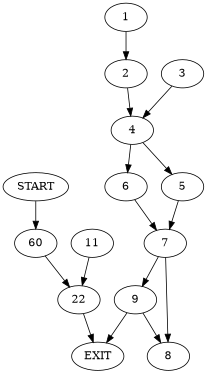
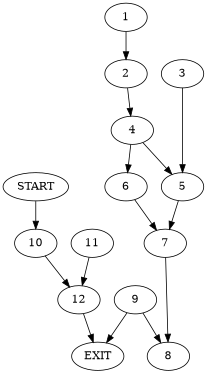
edge "3" -> "4": now "3" -> "5"
node "60": label "60" -> "10"
edge "7" -> "9": removed
node "22": label "22" -> "12"
